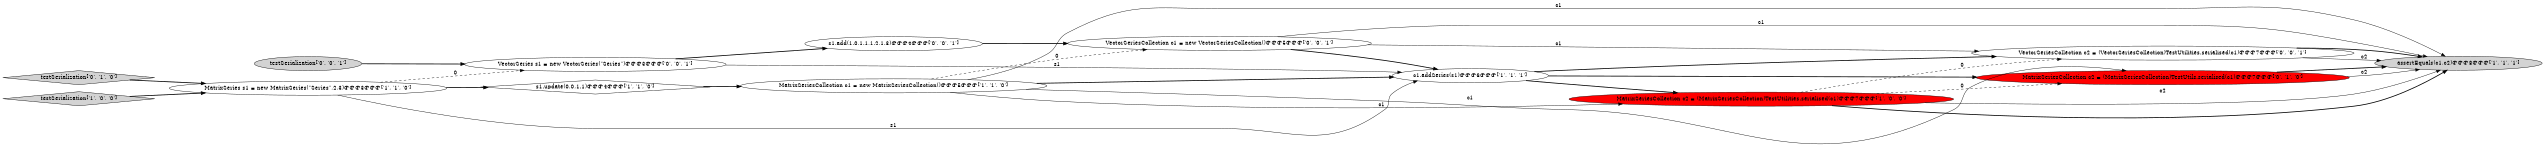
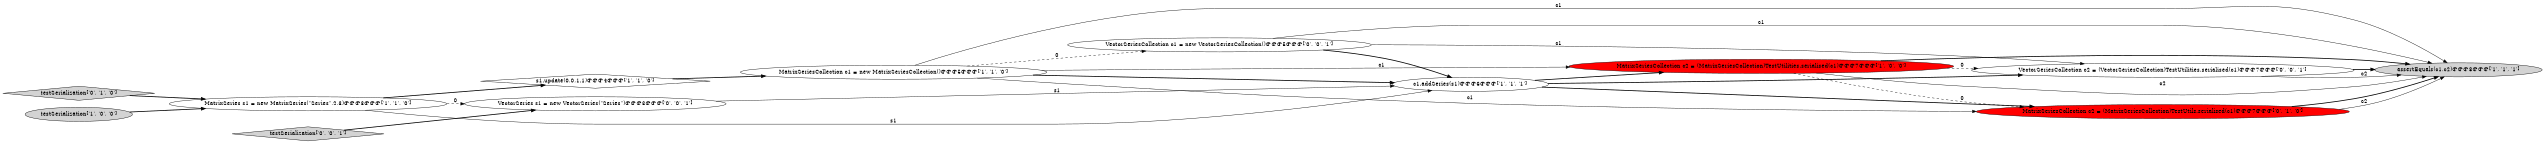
node "s1.add(1.0,1.1,1.2,1.3)@@@4@@@['0', '0', '1']": removed
node "testSerialization['0', '0', '1']": shape ellipse -> diamond
node "testSerialization['1', '0', '0']": shape diamond -> ellipse
